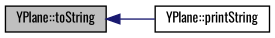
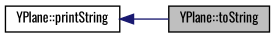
edge "YPlane::printString" -> "YPlane::toString": reversed
